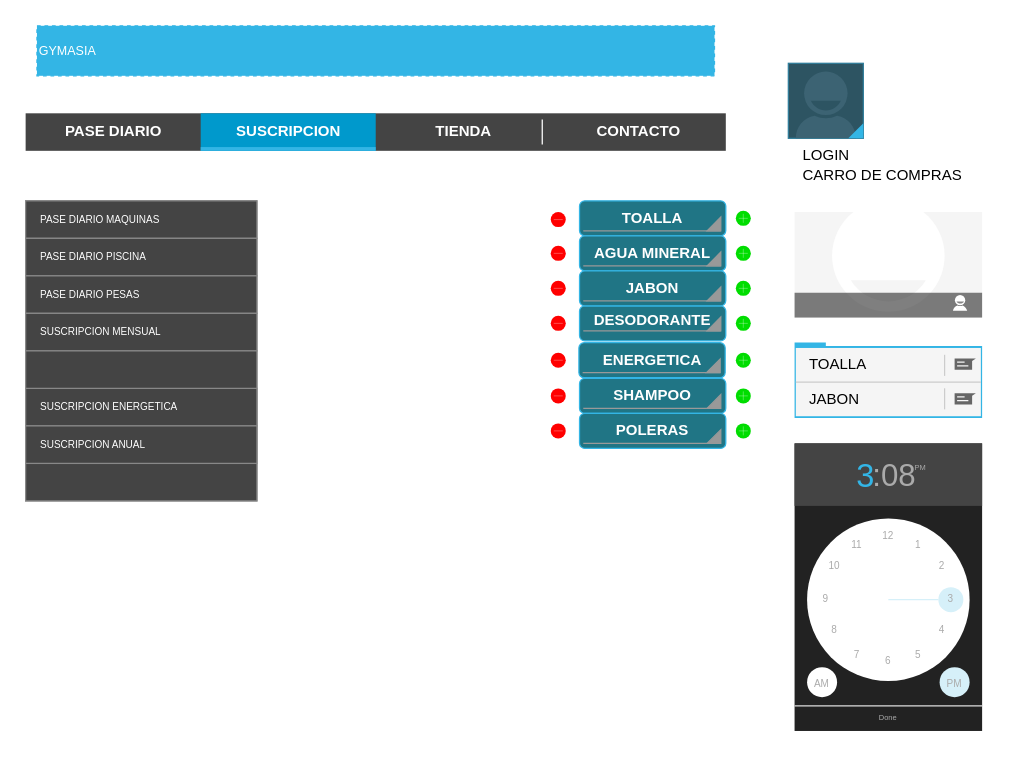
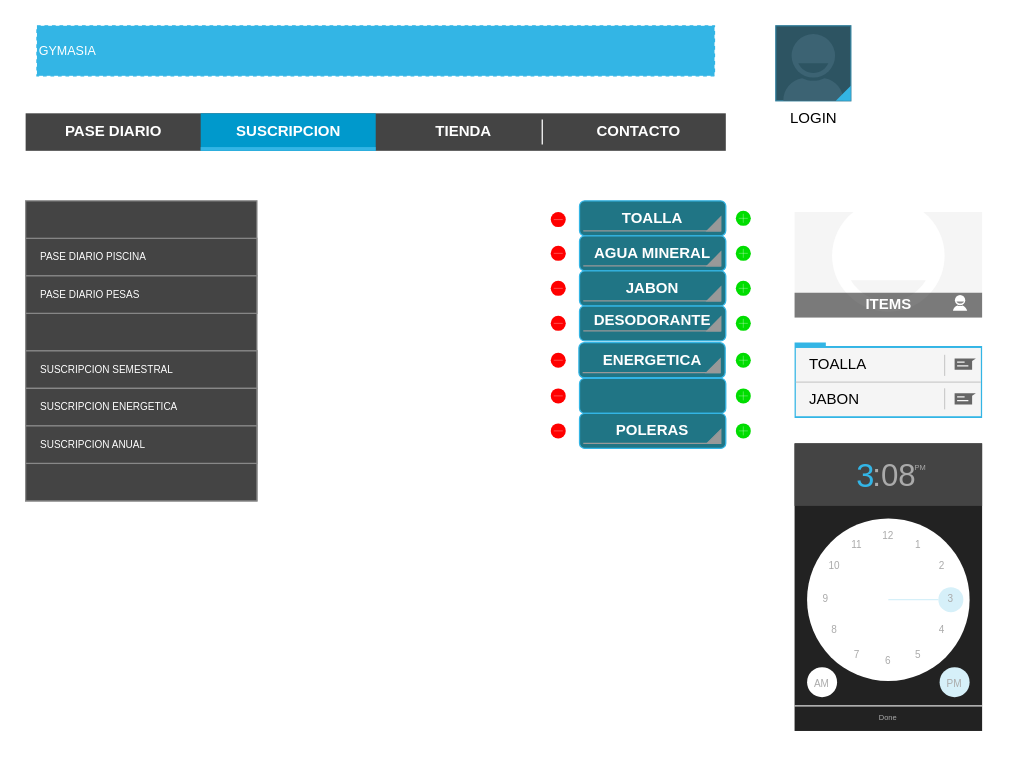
node "LOGIN": moved (826, 101) -> (813, 63)
node "CARRO DE COMPRAS": removed
node "PASE DIARIO MAQUINAS": removed
node "ITEMS": added
node "SUSCRIPCION MENSUAL": removed
node "SUSCRIPCION SEMESTRAL": added
node "SHAMPOO": removed
